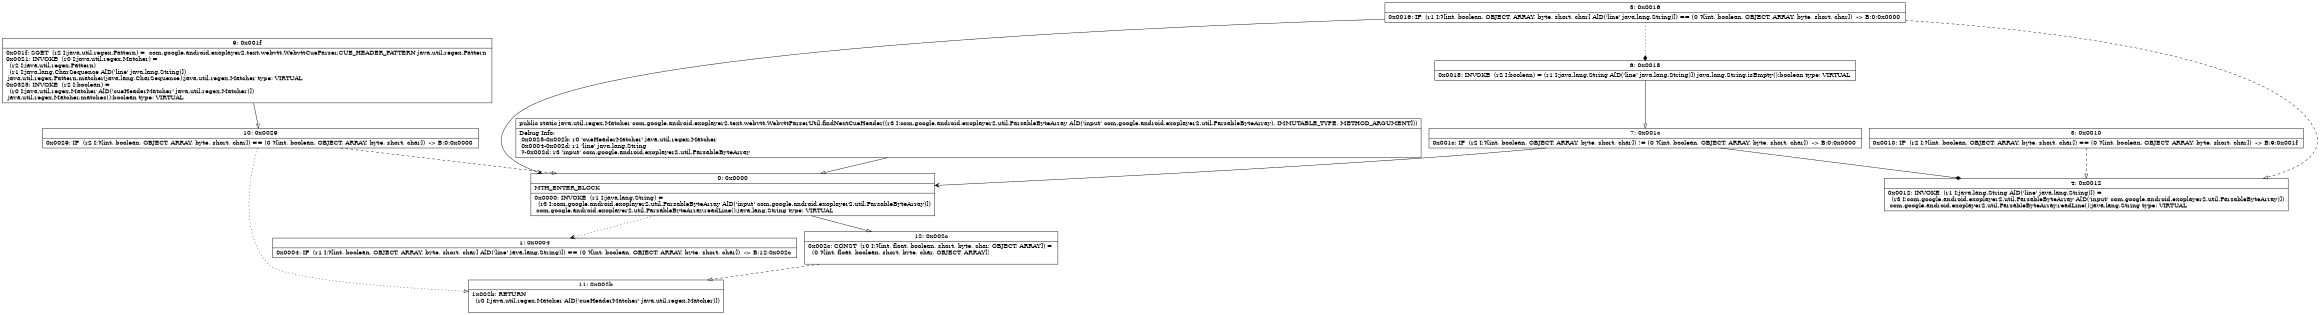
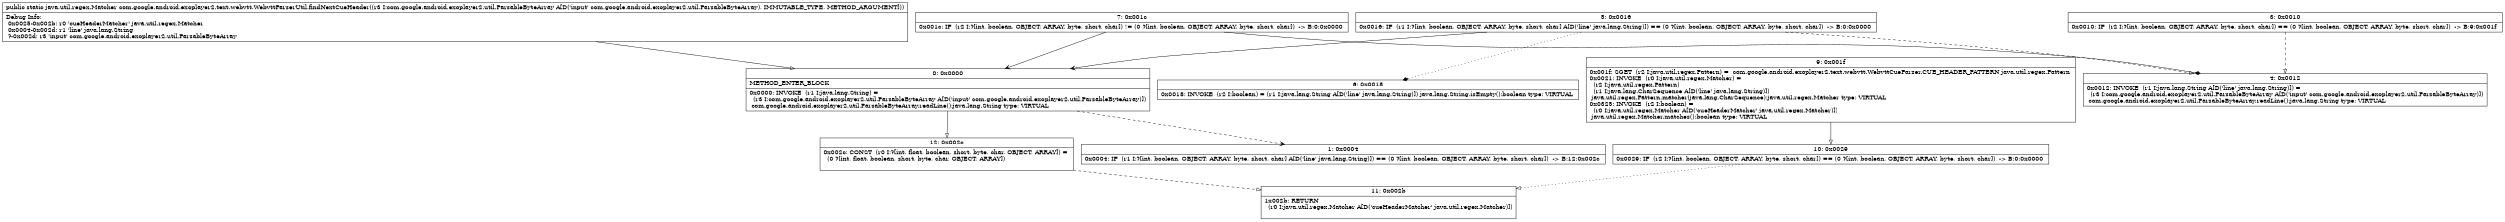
edge "6: 0x0018" -> "7: 0x001c": removed
edge "10: 0x0029" -> "0: 0x0000": removed
node "0: 0x0000": text "MTH_ENTER_BLOCK" -> "METHOD_ENTER_BLOCK"
edge "0: 0x0000" -> "1: 0x0004": style dotted -> dashed
